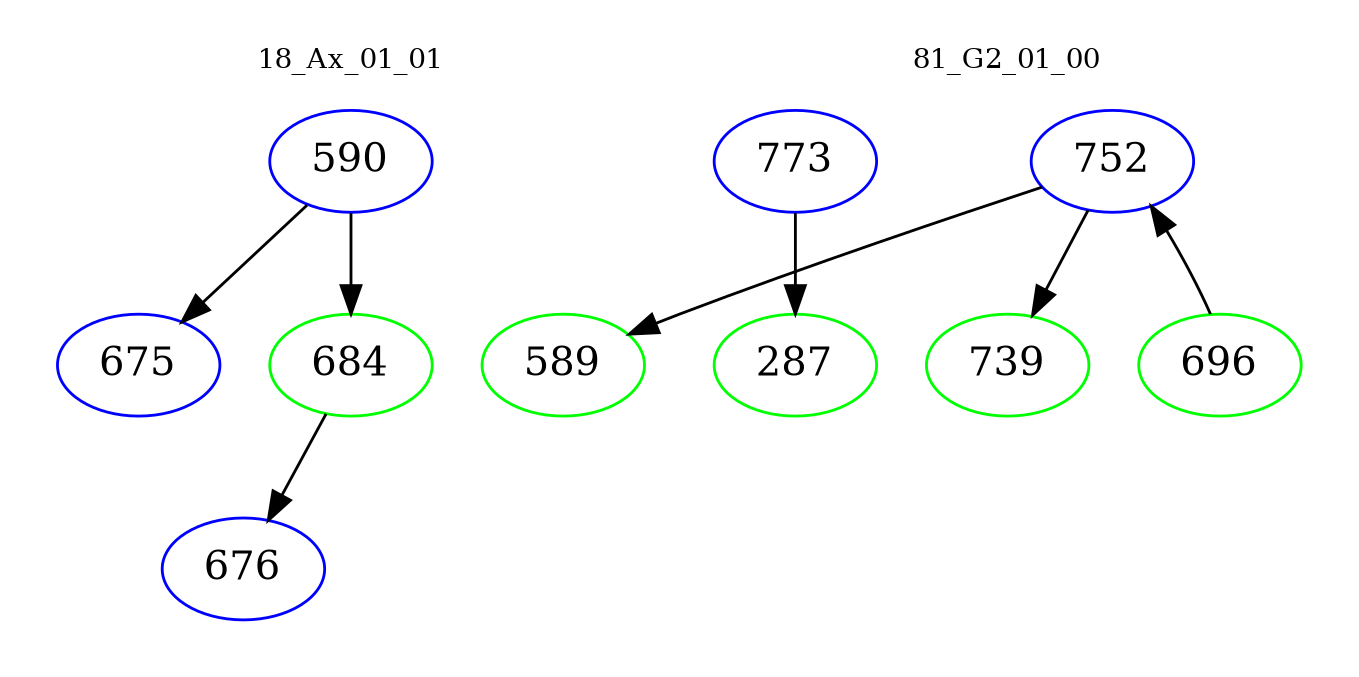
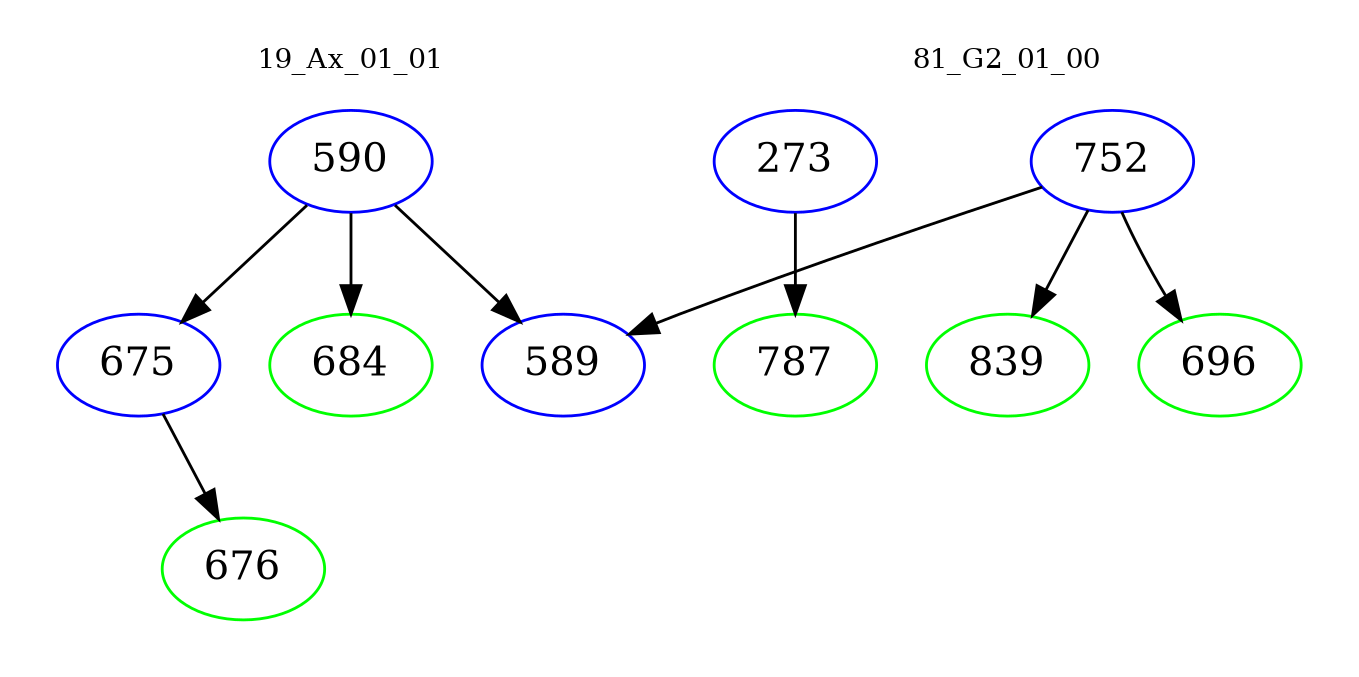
cluster "18_Ax_01_01": label "18_Ax_01_01" -> "19_Ax_01_01"
node "773": label "773" -> "273"
edge "590" -> "589": added
edge "696" -> "752": reversed
node "589": color green -> blue
node "287": label "287" -> "787"
node "739": label "739" -> "839"
edge "684" -> "676": now "675" -> "676"
node "676": color blue -> green
